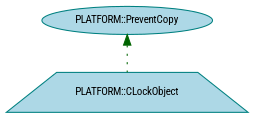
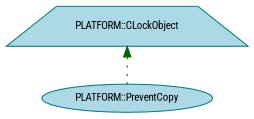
edge "PLATFORM::CLockObject" -> "PLATFORM::PreventCopy": reversed
